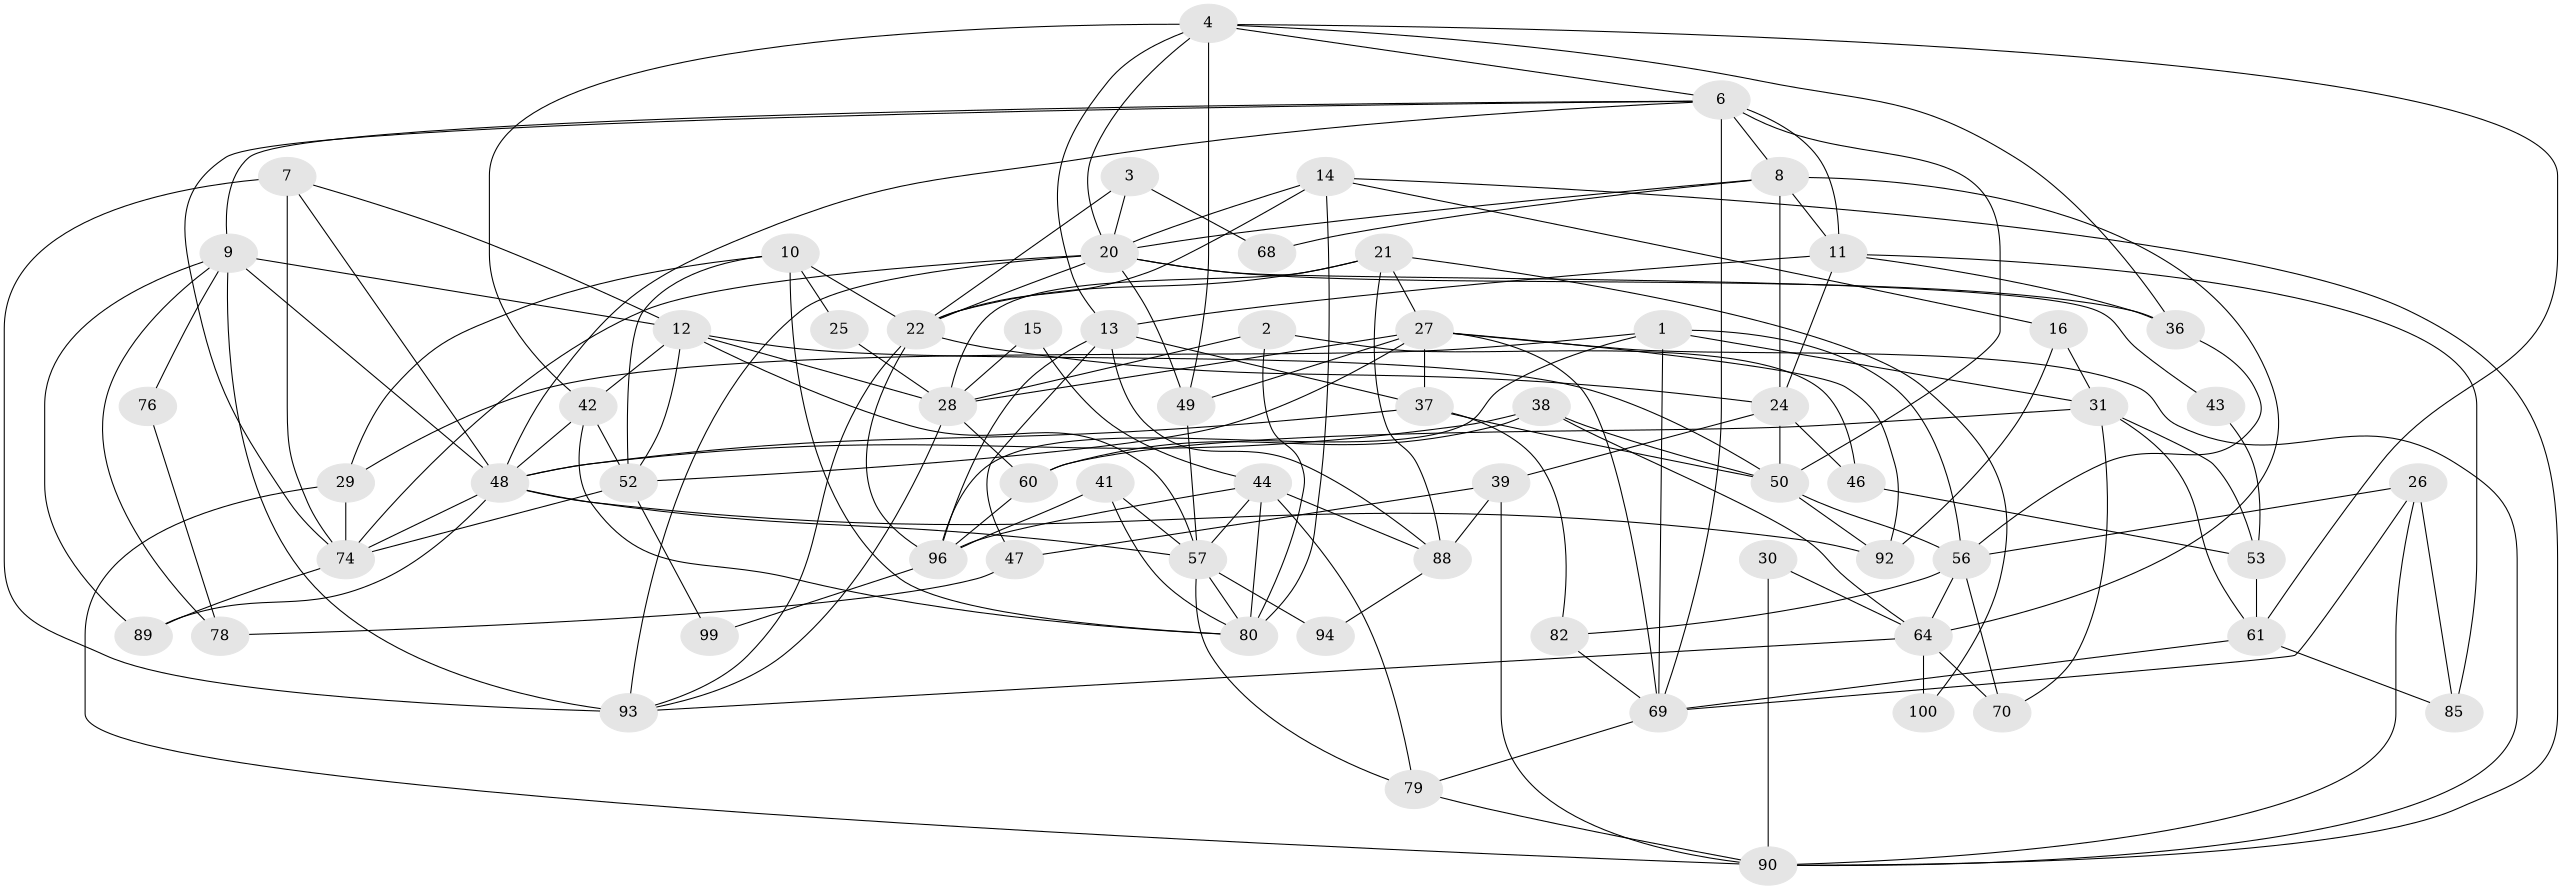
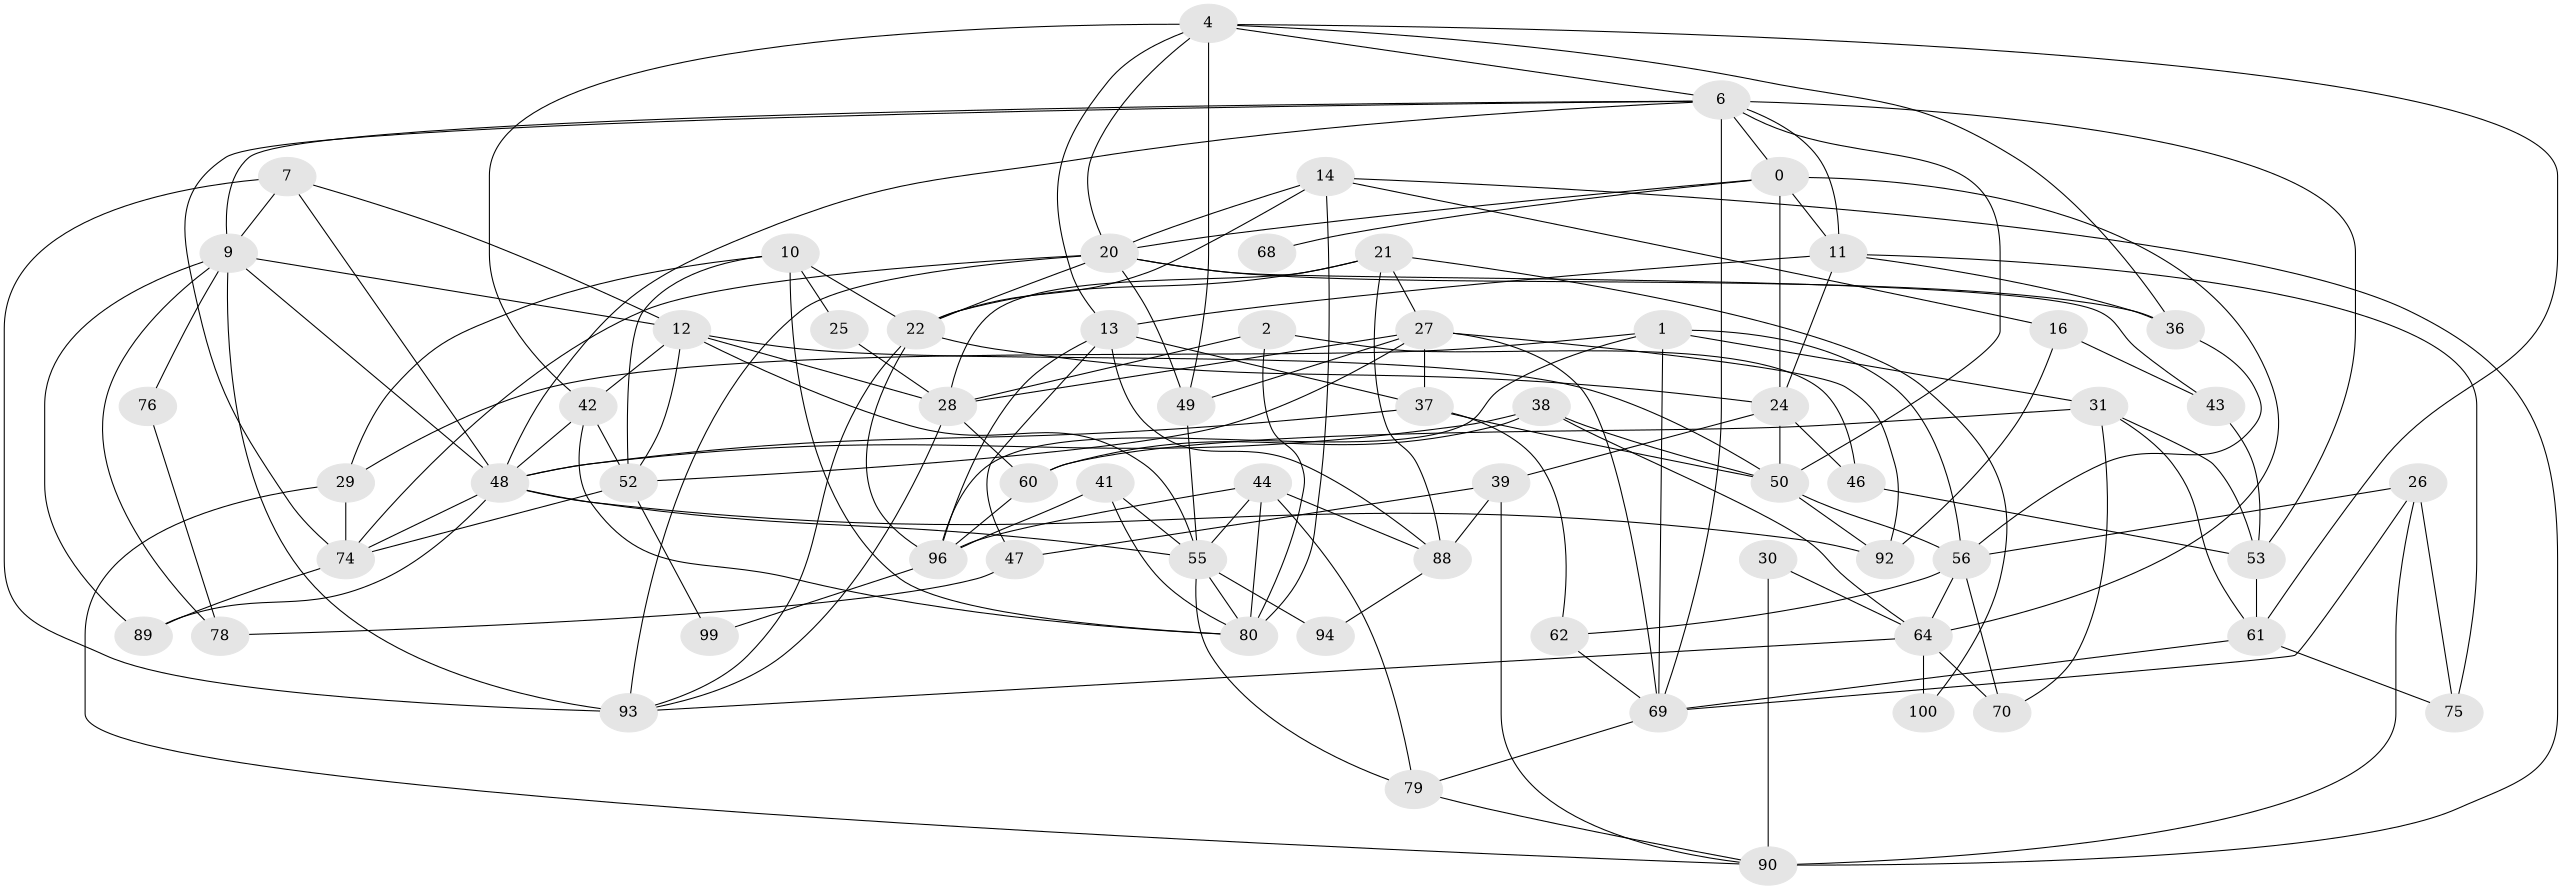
edge "6" -- "53": added
node "3": removed
node "8": label "8" -> "0"
node "15": removed
edge "16" -- "31": now "16" -- "43"
edge "7" -- "74": now "7" -- "9"
edge "27" -- "90": removed
node "57": label "57" -> "55"
node "82": label "82" -> "62"
node "85": label "85" -> "75"
